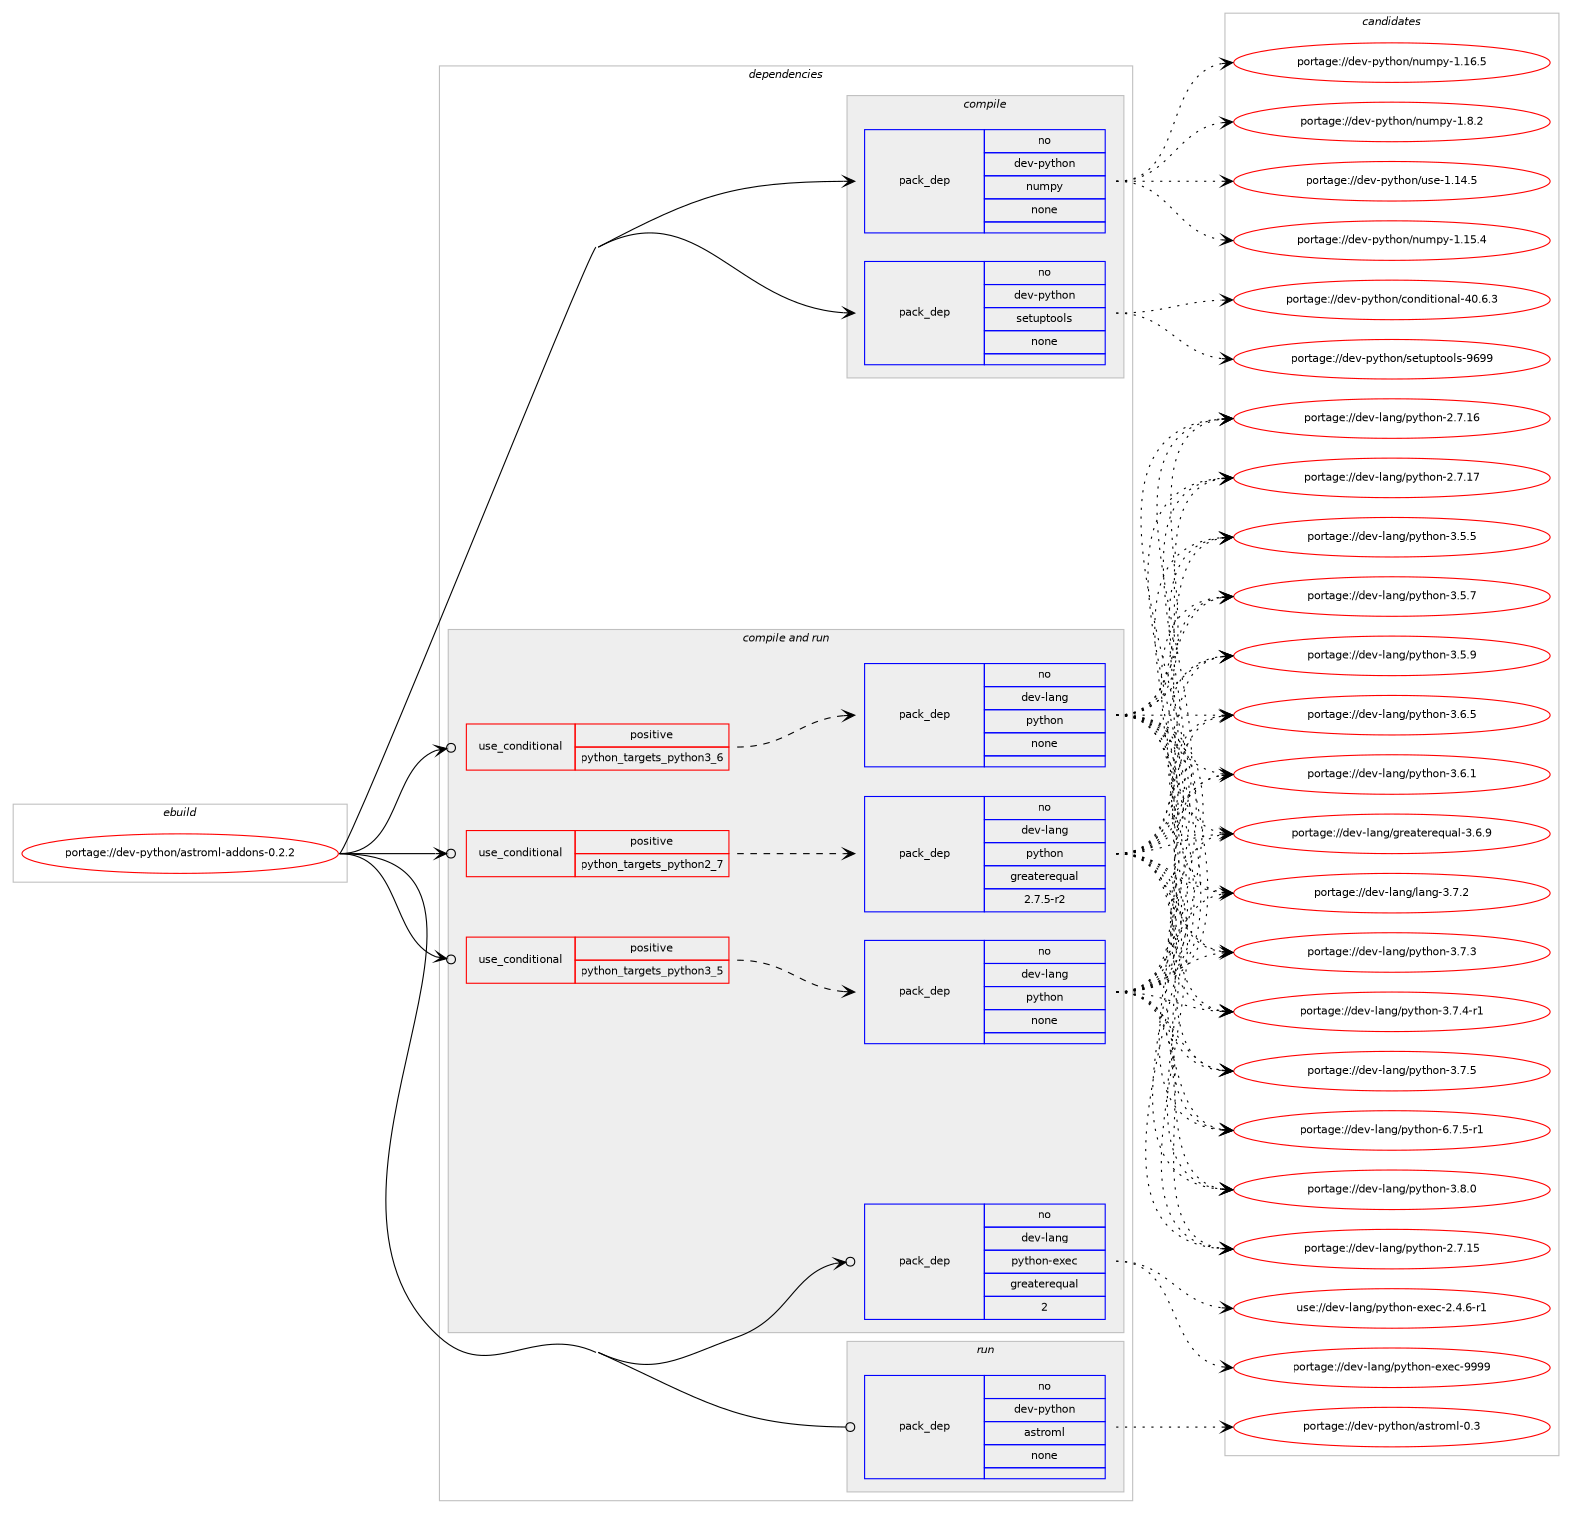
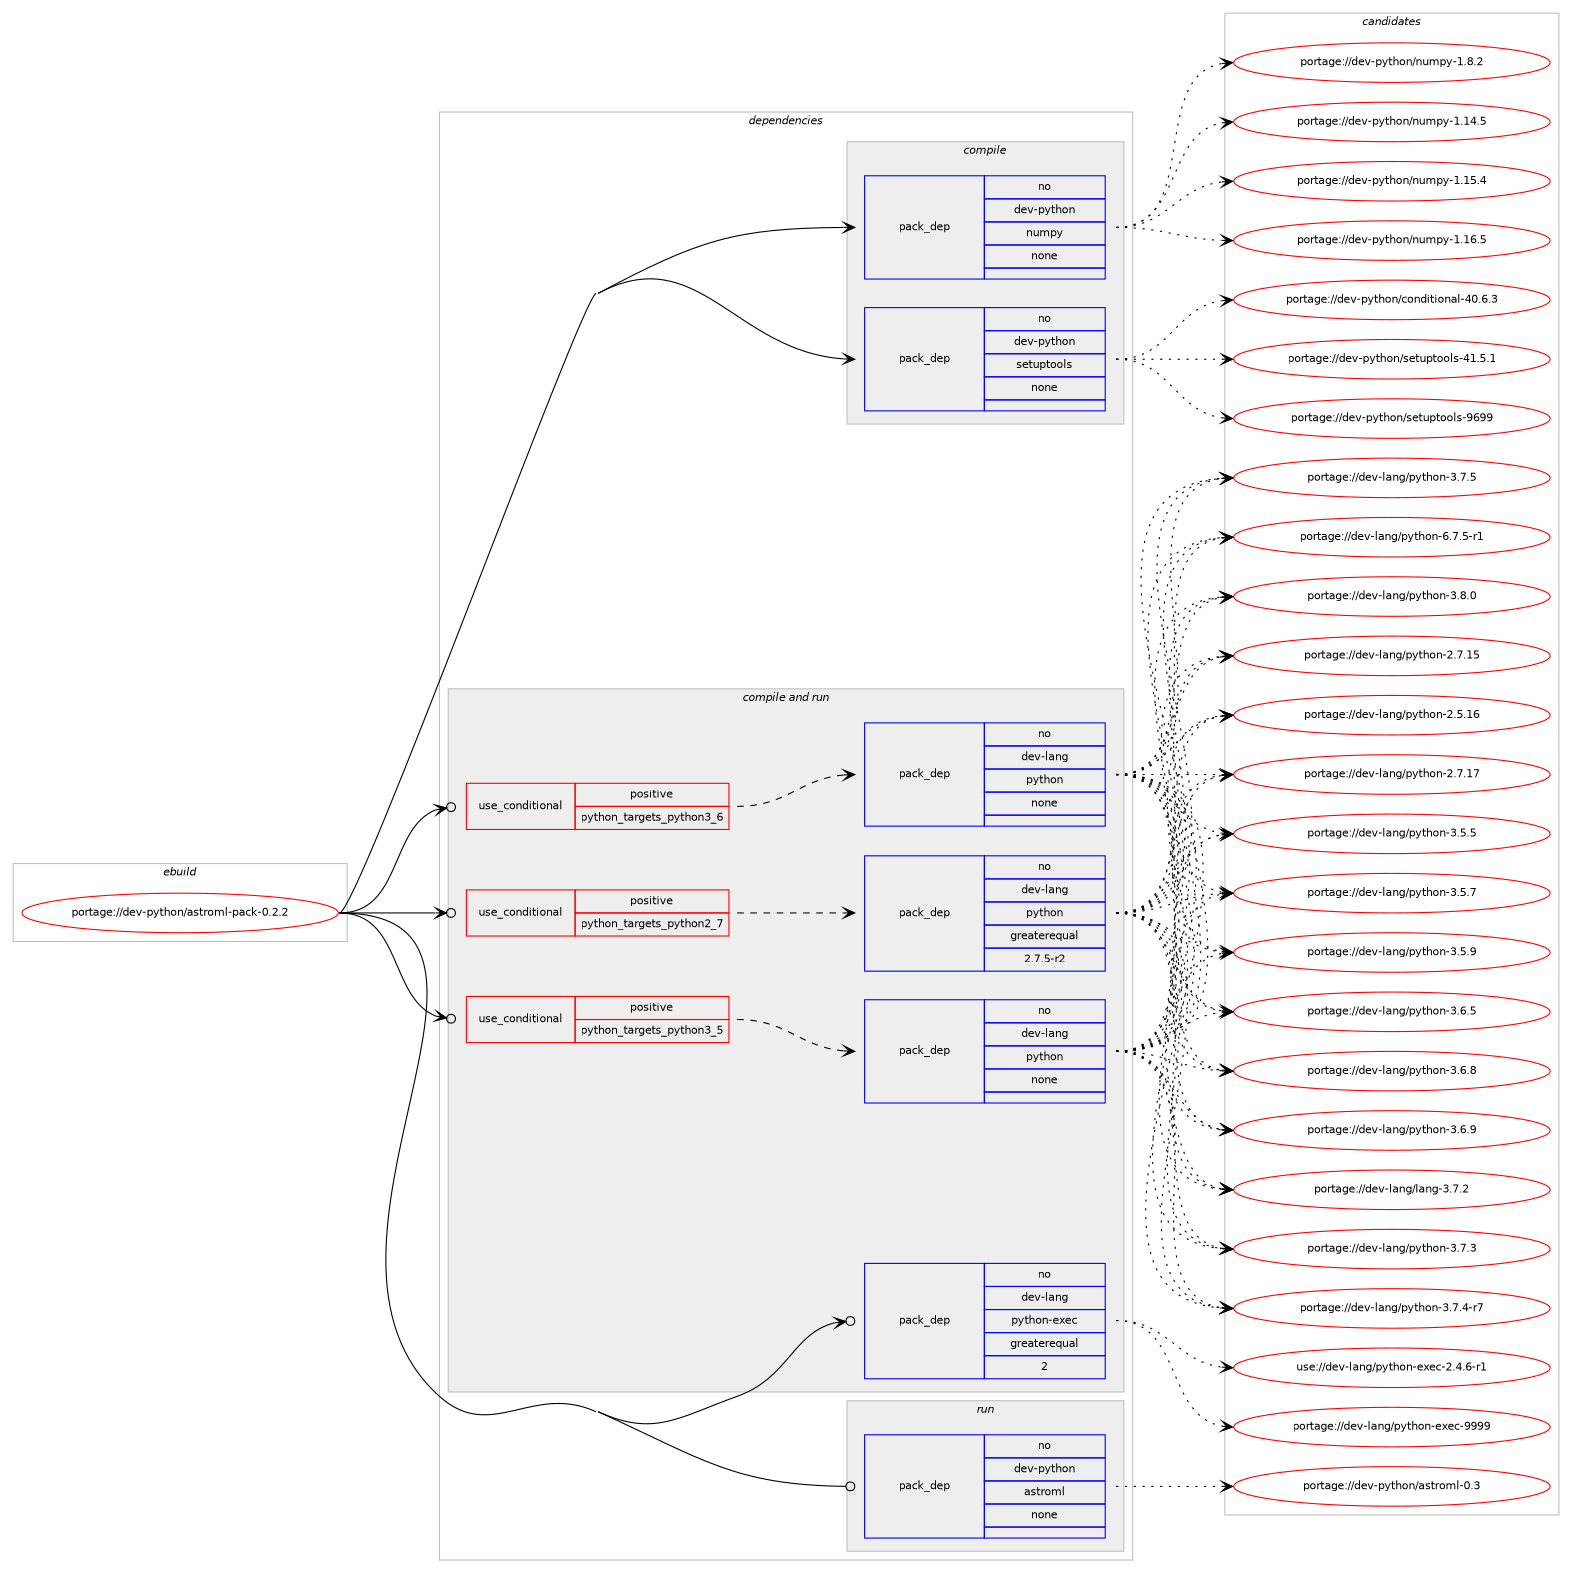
node "portage://dev-python/use-1.14.5": label "portage://dev-python/use-1.14.5" -> "portage://dev-python/numpy-1.14.5"
node "portage://dev-python/setuptools-41.5.1": added
node "portage://dev-lang/python-2.7.16": label "portage://dev-lang/python-2.7.16" -> "portage://dev-lang/python-2.5.16"
node "portage://dev-lang/python-3.6.1": label "portage://dev-lang/python-3.6.1" -> "portage://dev-lang/python-3.6.8"
node "portage://dev-lang/greaterequal-3.6.9": label "portage://dev-lang/greaterequal-3.6.9" -> "portage://dev-lang/python-3.6.9"
node "portage://dev-python/astroml-addons-0.2.2": label "portage://dev-python/astroml-addons-0.2.2" -> "portage://dev-python/astroml-pack-0.2.2"
node "portage://dev-lang/python-3.7.4-r1": label "portage://dev-lang/python-3.7.4-r1" -> "portage://dev-lang/python-3.7.4-r7"
